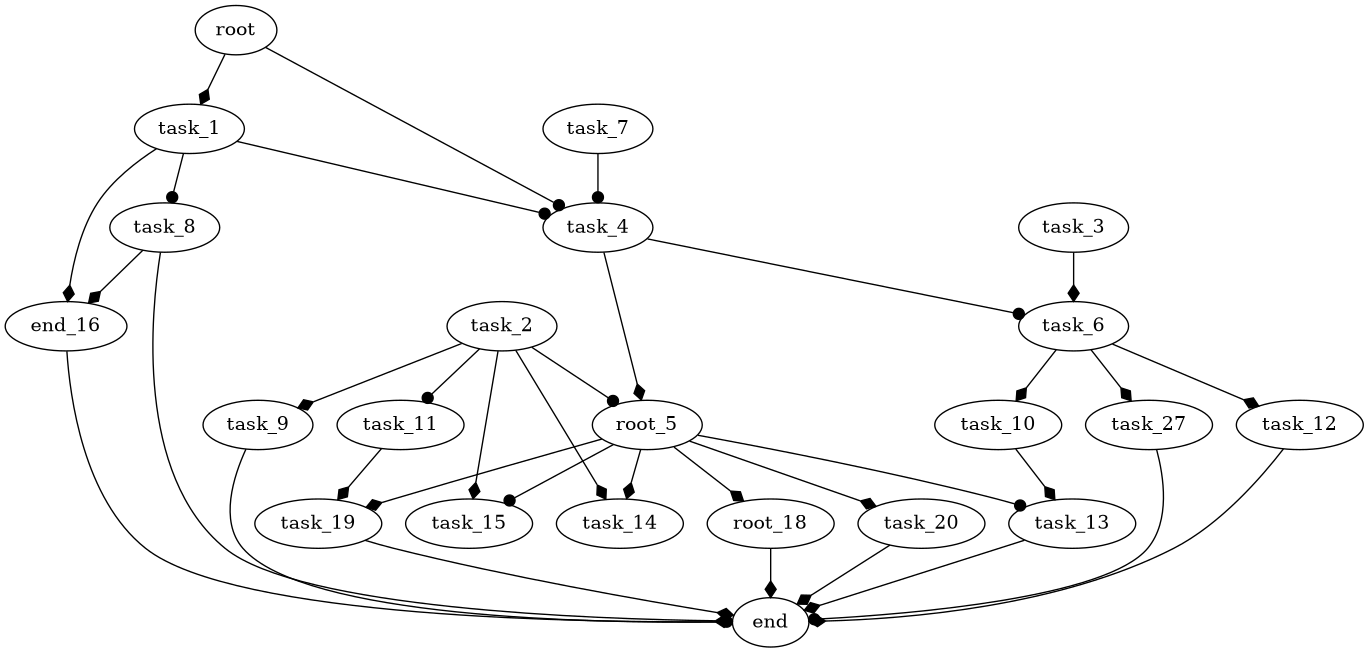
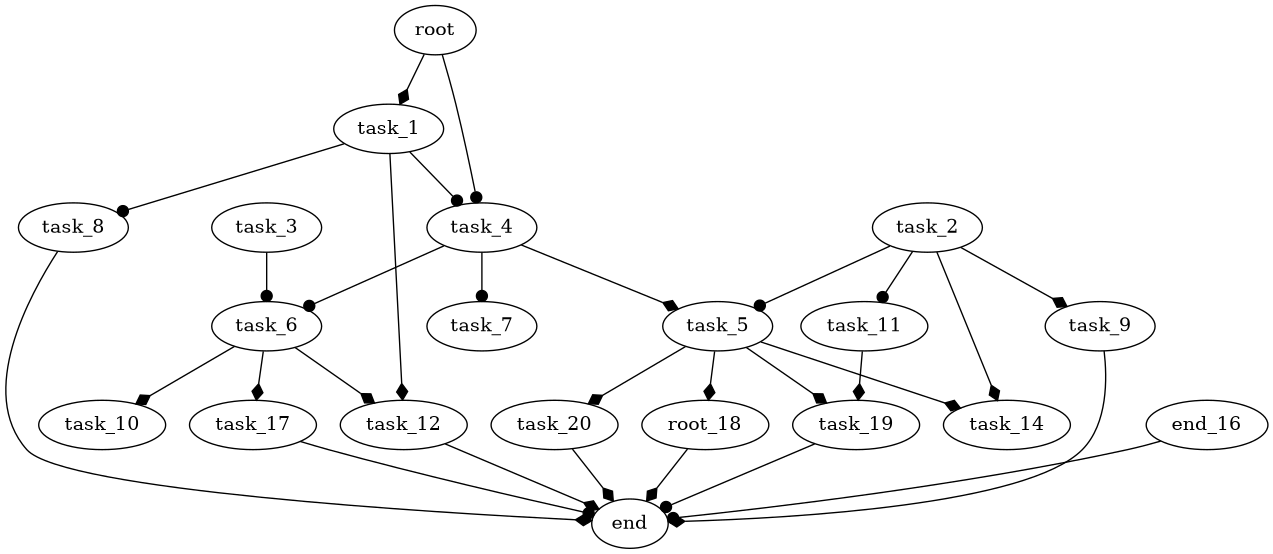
edge "task_7" -> "task_4": reversed
edge "task_1" -> "end_16": now "task_1" -> "task_12"
edge "task_3" -> "task_6": arrowhead diamond -> dot
edge "task_8" -> "end_16": removed
node "root_5": label "root_5" -> "task_5"
node "task_27": label "task_27" -> "task_17"
node "task_15": removed
node "task_13": removed
edge "task_19" -> "end": arrowhead diamond -> dot
